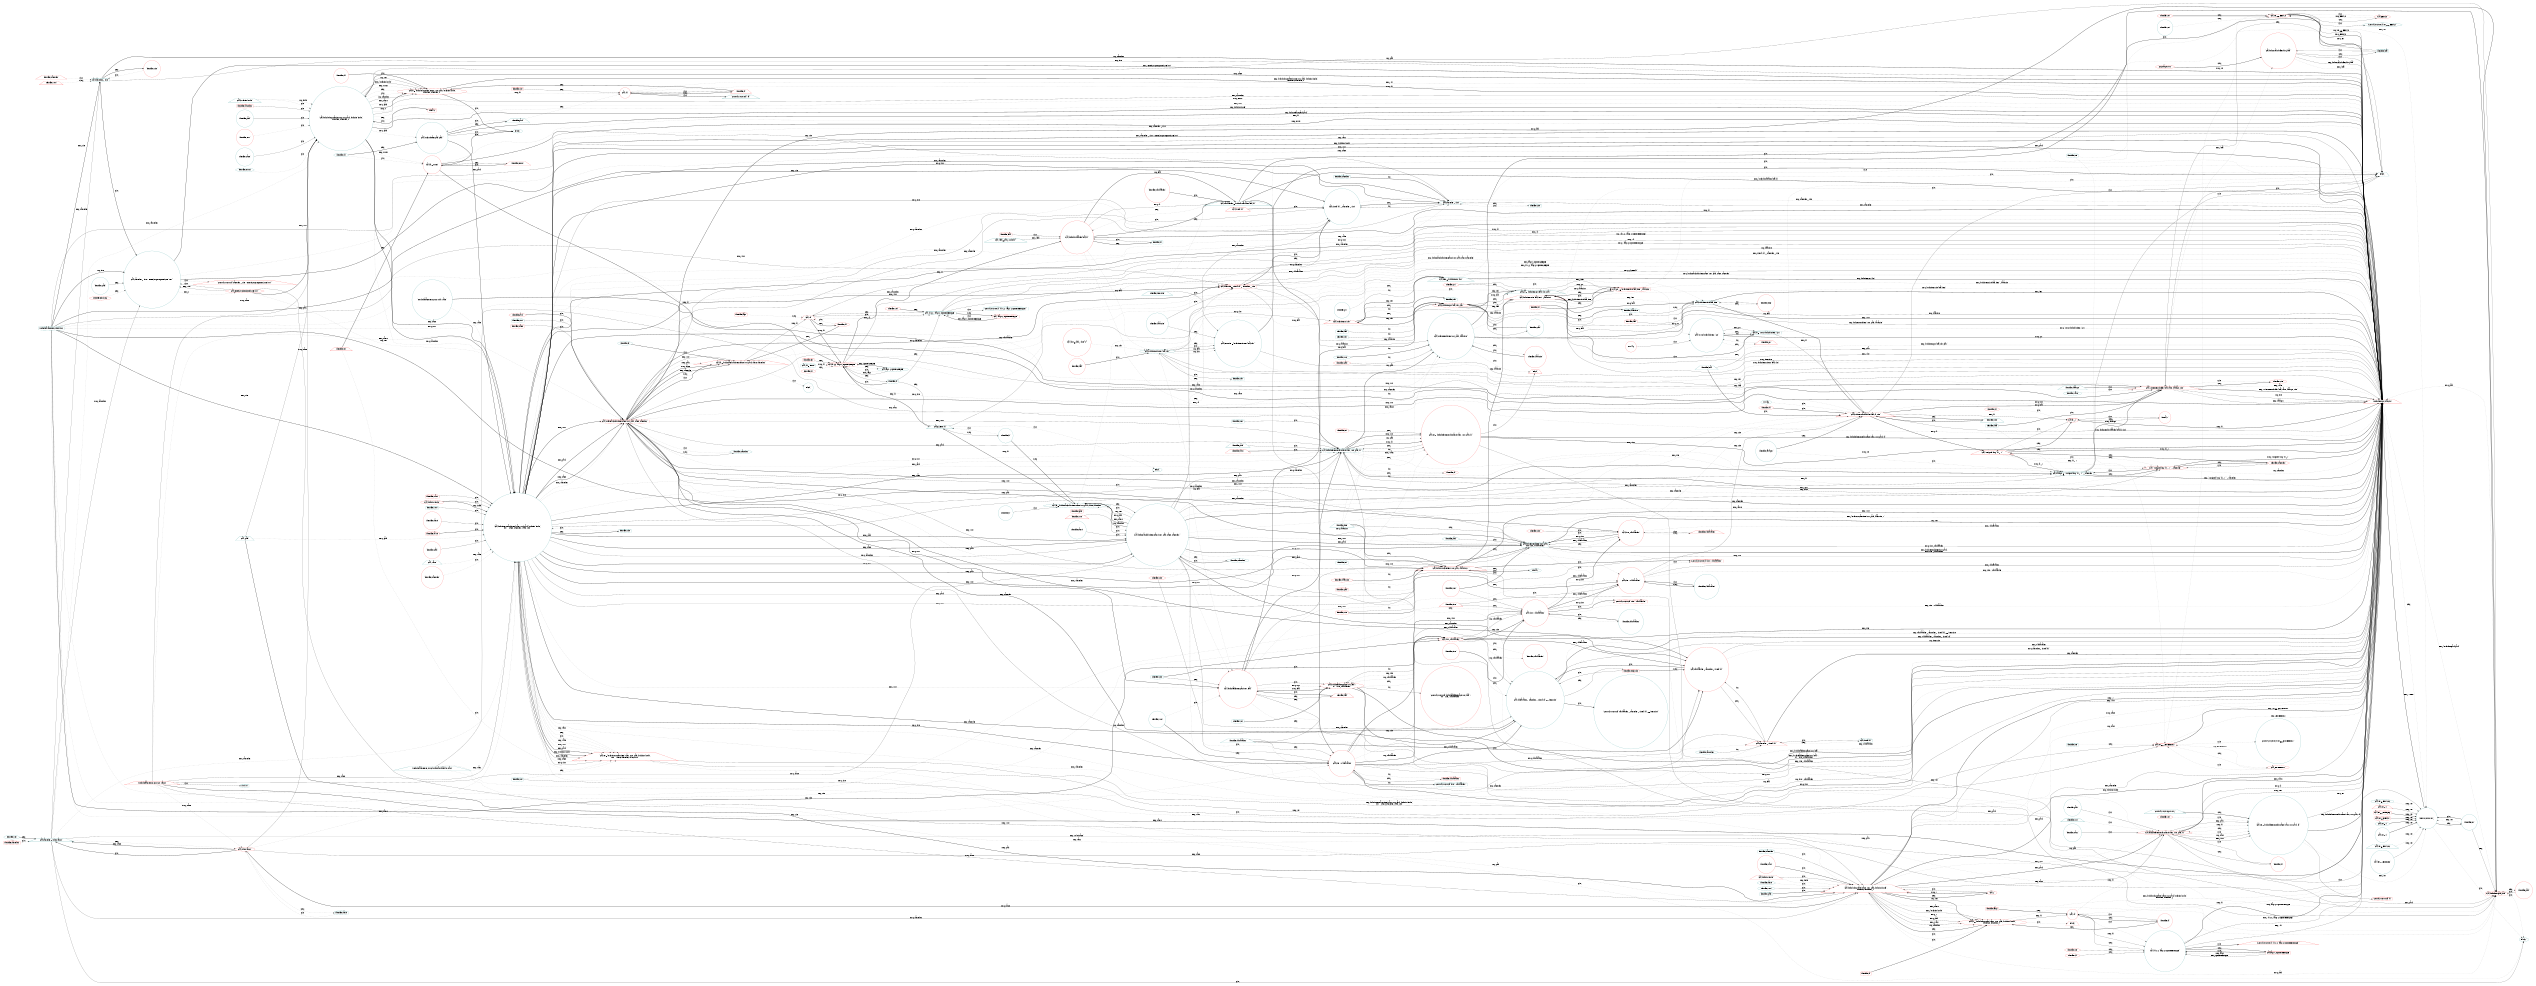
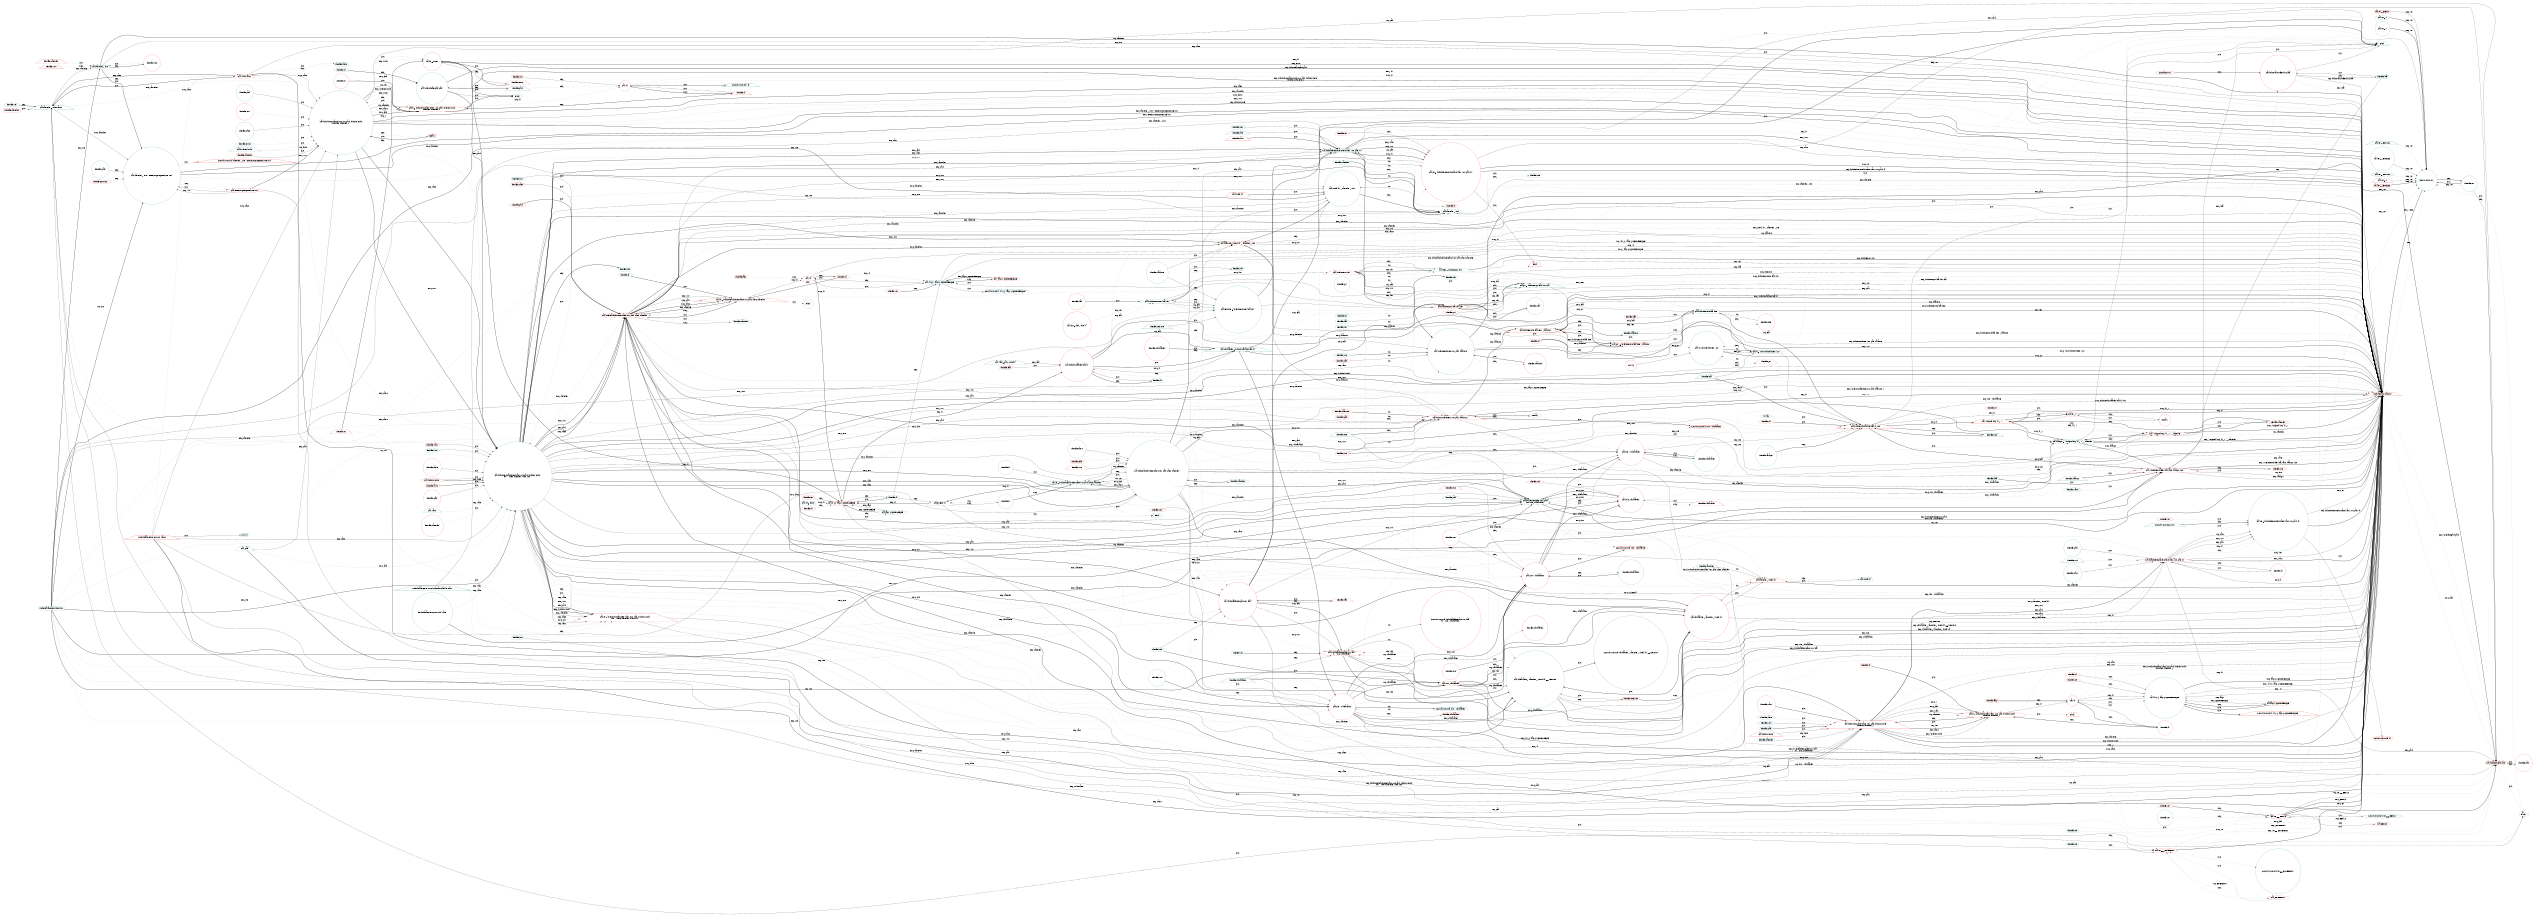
edge "(MethodParameterIn,size_t size)" -> "(Call,data_size = sizeof(*di) + name_len + size)": now "(MethodParameterIn,size_t size)" -> "(Call,item_size = btrfs_item_size_nr(leaf, slot))"
edge "(Call,name_len + size > BTRFS_MAX_XATTR_SIZE(root))" -> "(Call,BTRFS_MAX_XATTR_SIZE(root))": label "DDG: 0" -> "CFG: "
node "(Call,-1)": removed
